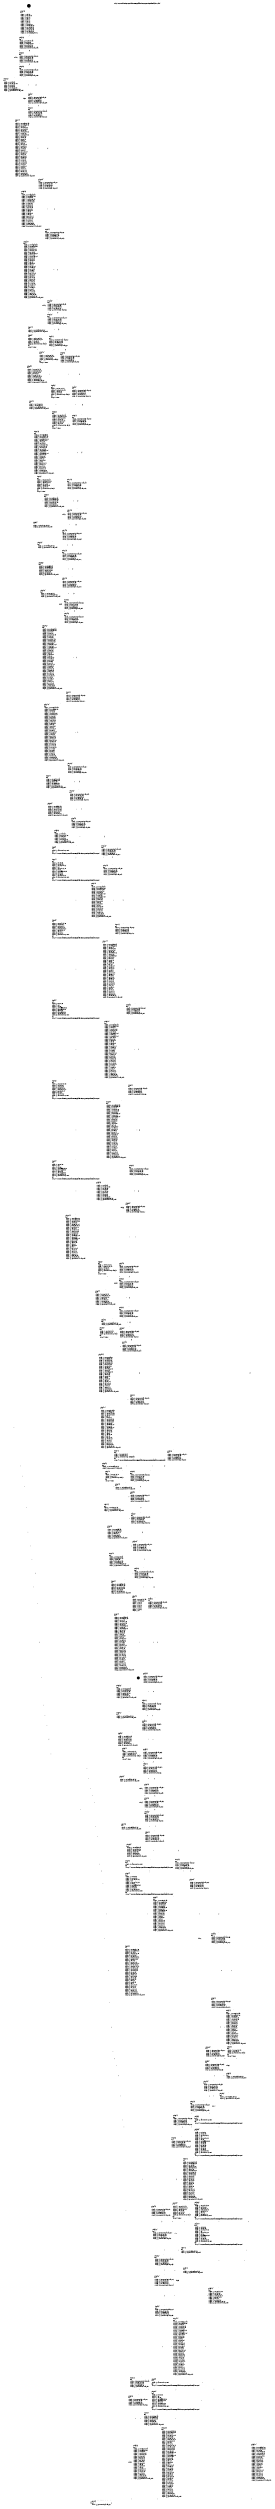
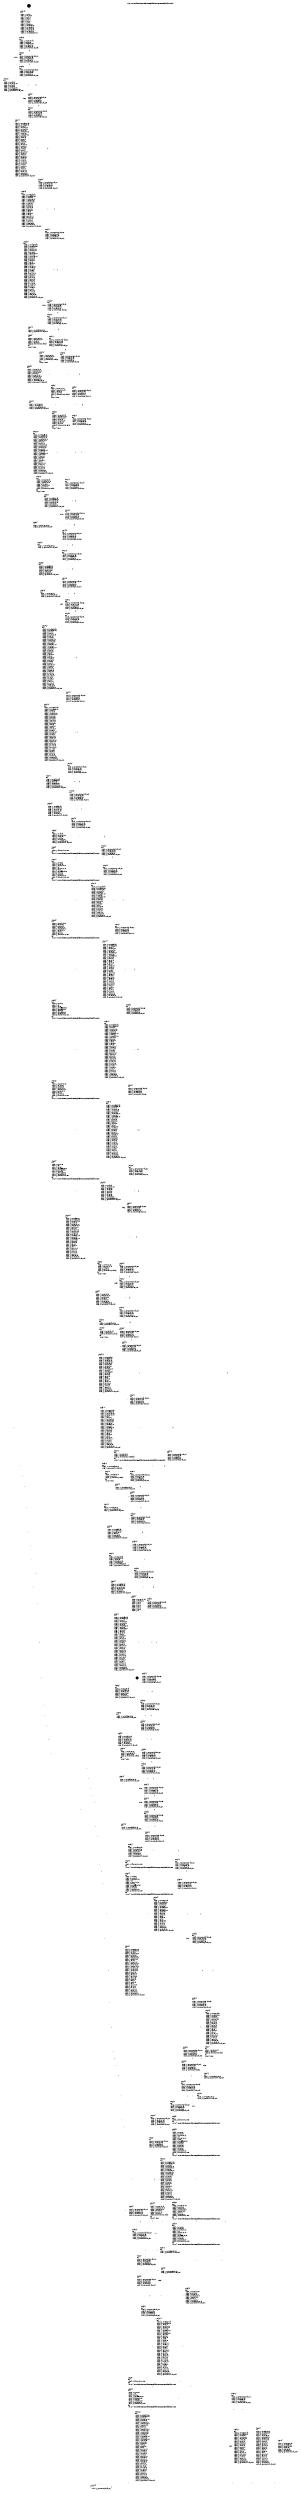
node "0x402d16 [28]": removed
